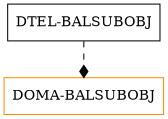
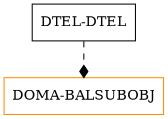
node "DTEL-BALSUBOBJ": label "DTEL-BALSUBOBJ" -> "DTEL-DTEL"
